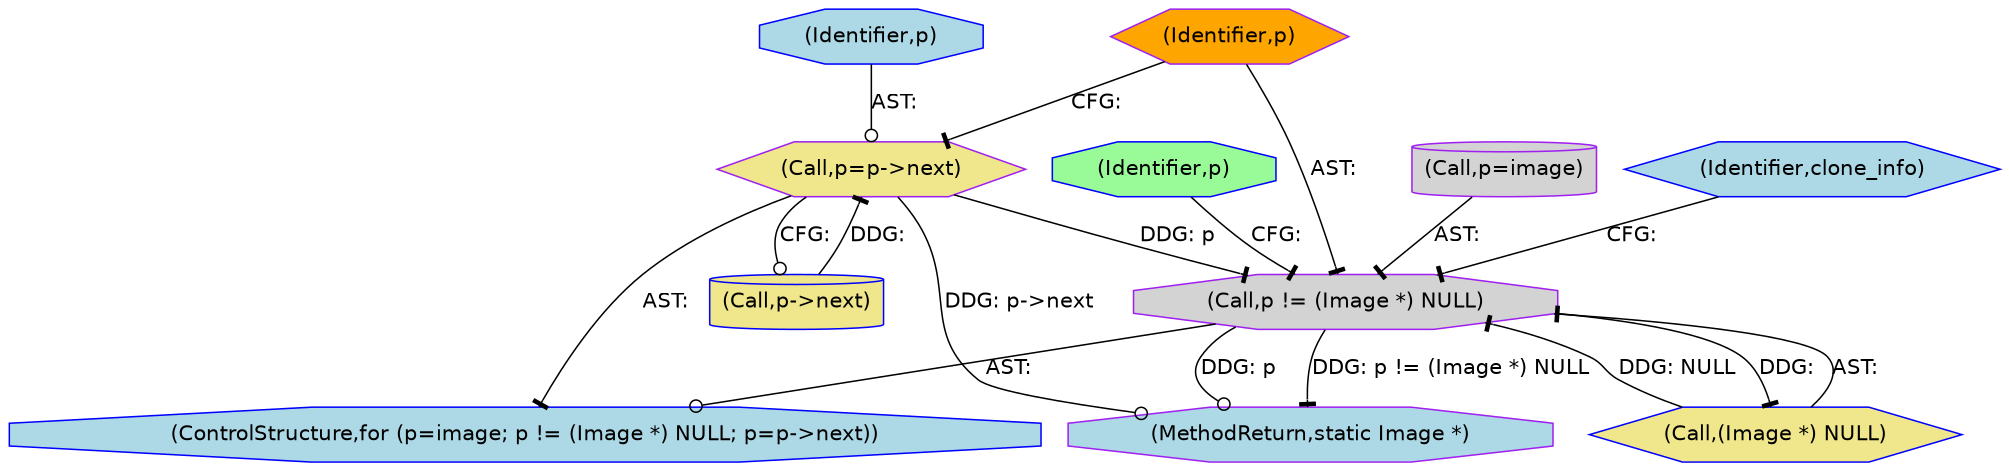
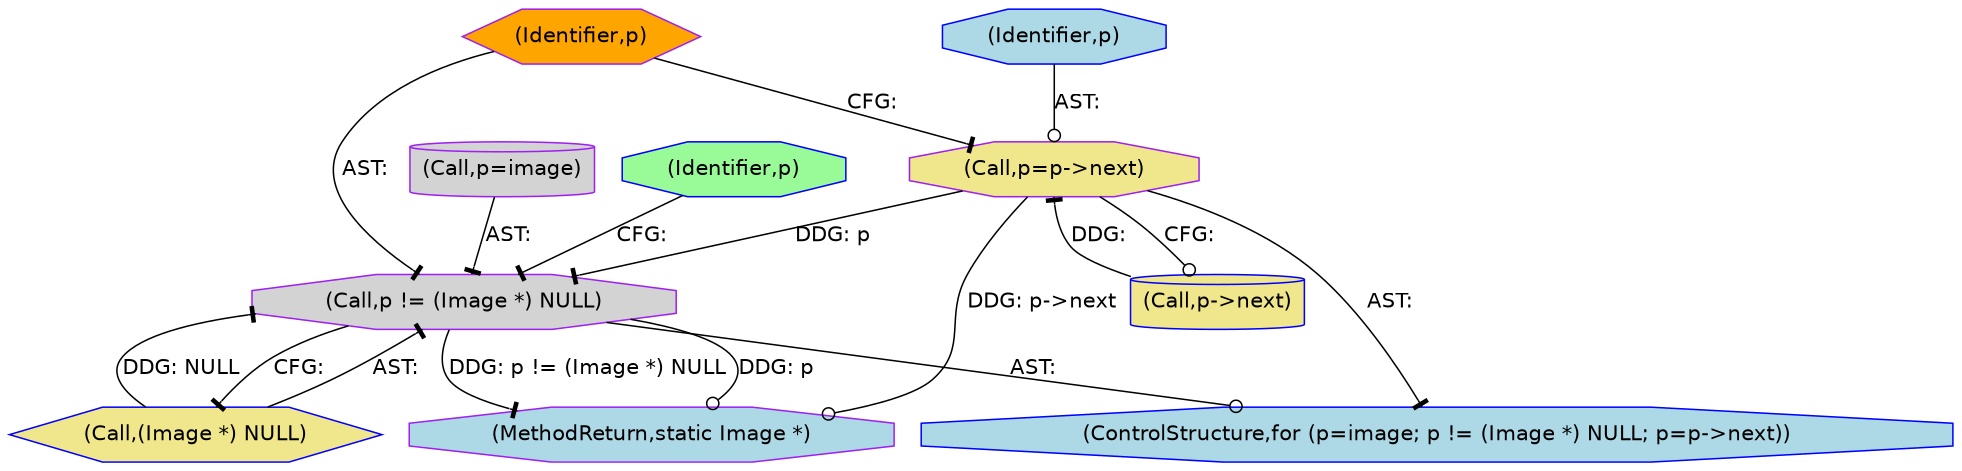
node "(Call,p=p->next)": shape hexagon -> octagon
node "(Identifier,clone_info)": removed
edge "(Call,p != (Image *) NULL)" -> "(Call,(Image *) NULL)": label "DDG: " -> "CFG: "
